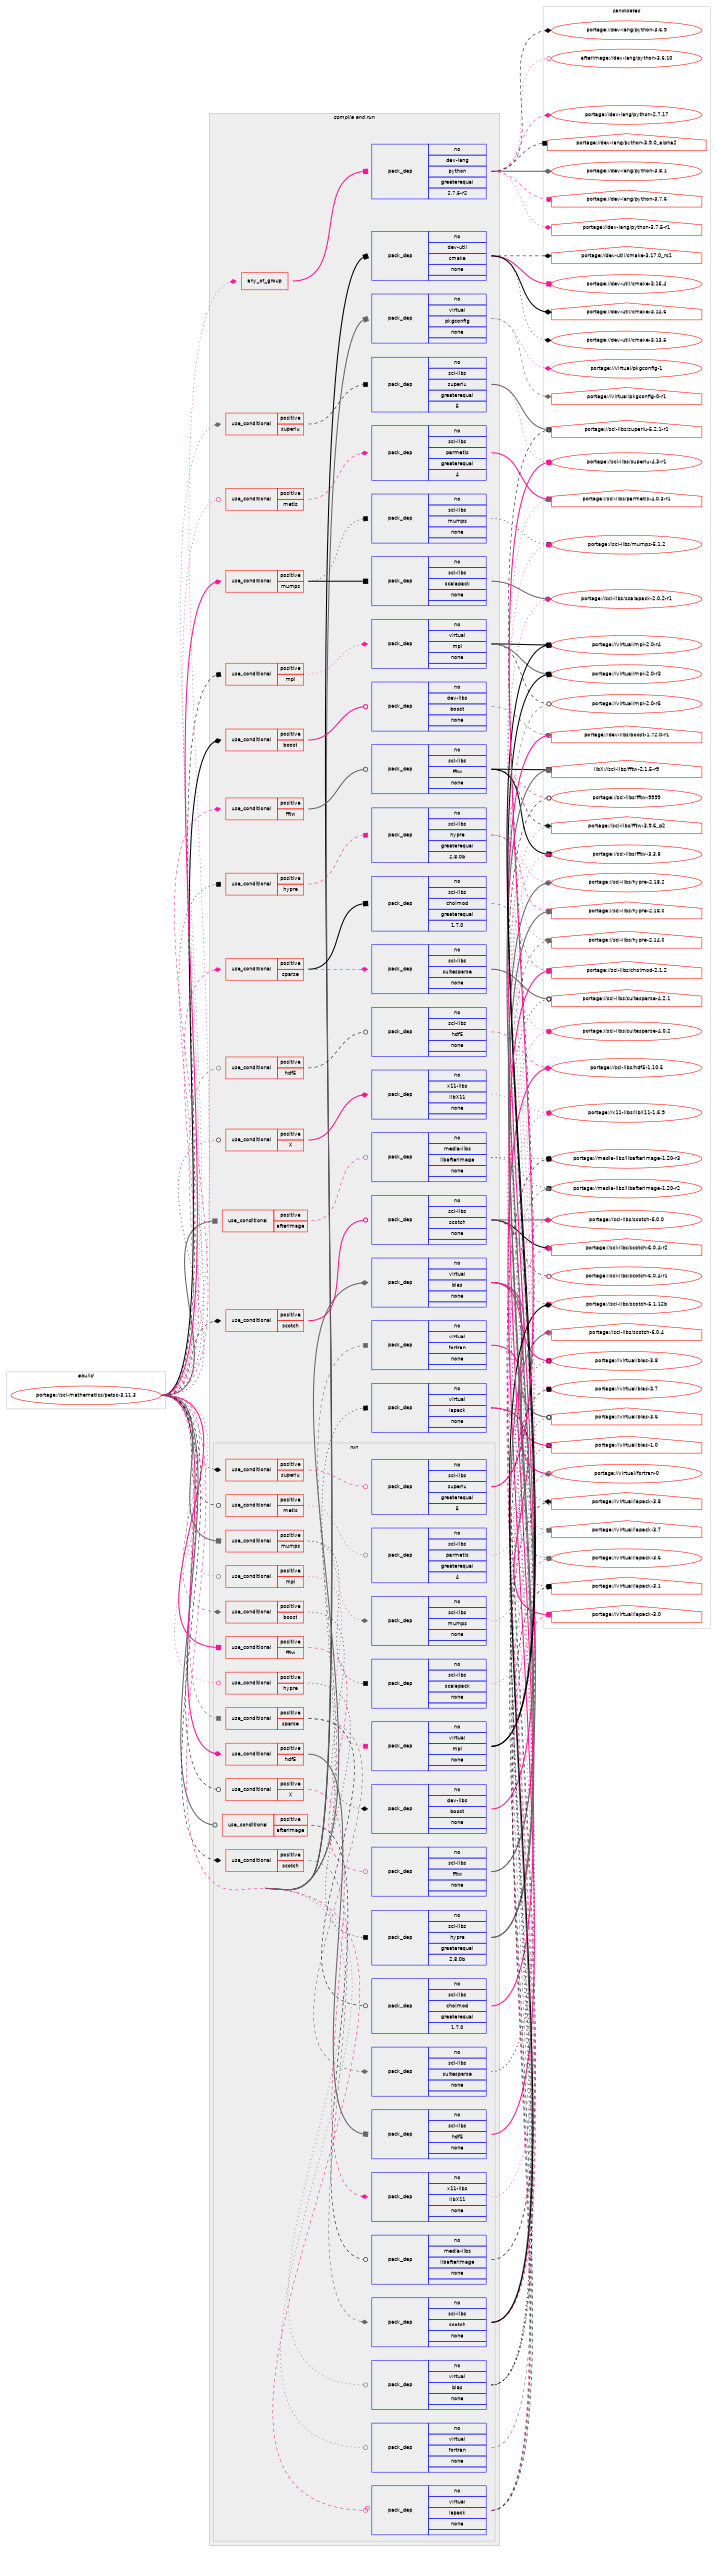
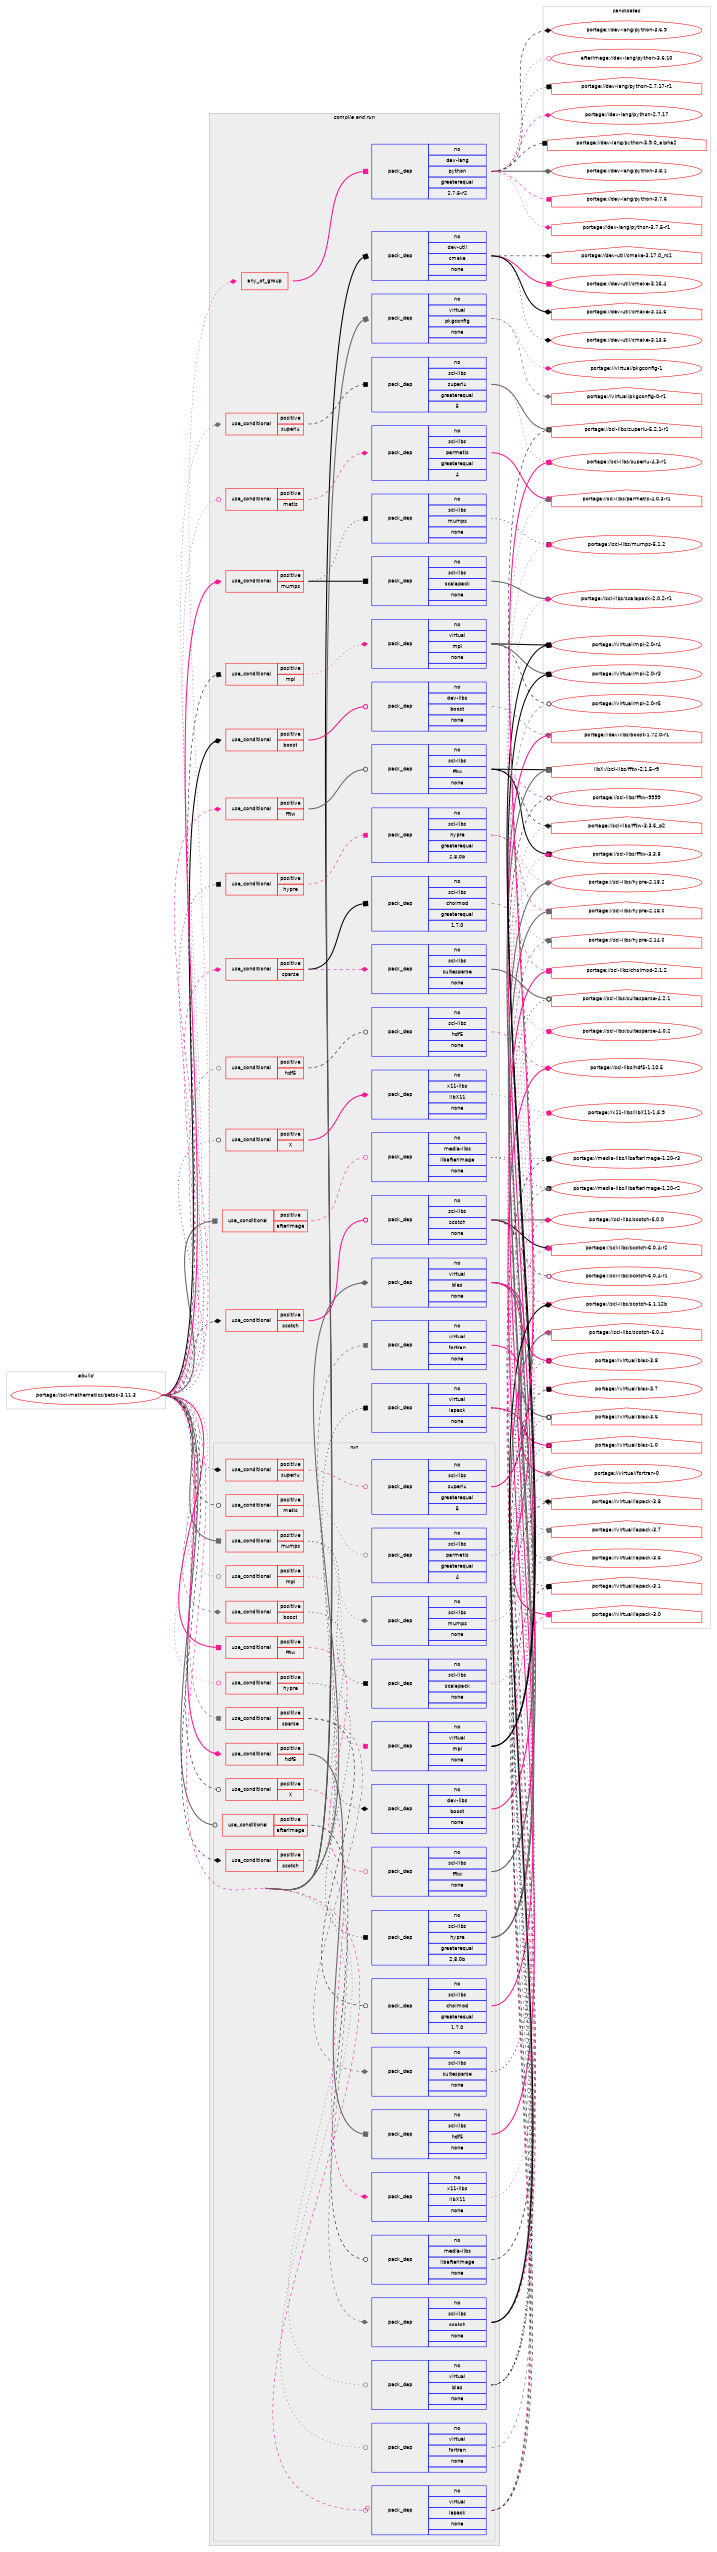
node "portage://dev-lang/python-2.7.17-r1": added
node "portage://sci-libs/fftw-3.9.6_p2": label "portage://sci-libs/fftw-3.9.6_p2" -> "portage://sci-libs/fftw-3.3.6_p2"
